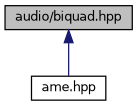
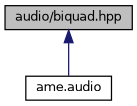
node "ame.hpp": label "ame.hpp" -> "ame.audio"
